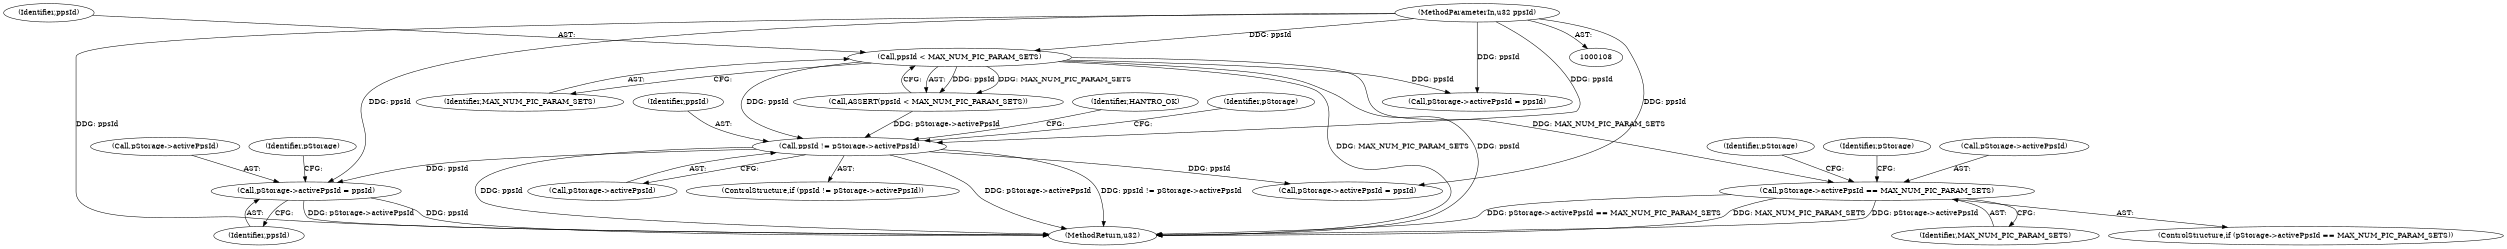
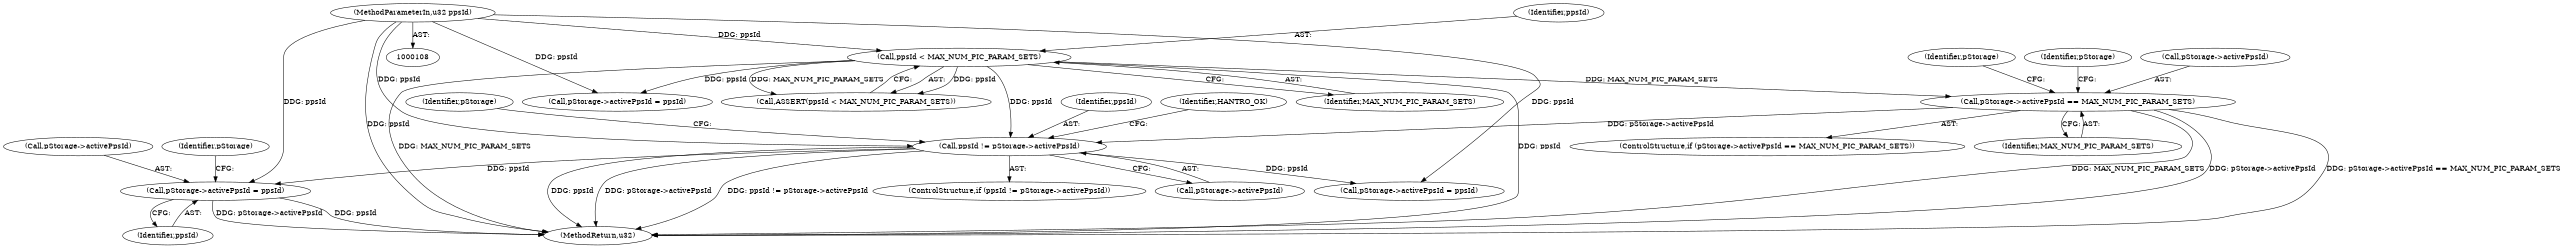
edge "(Call,ASSERT(ppsId < MAX_NUM_PIC_PARAM_SETS))" -> "(Call,ppsId != pStorage->activePpsId)": now "(Call,pStorage->activePpsId == MAX_NUM_PIC_PARAM_SETS)" -> "(Call,ppsId != pStorage->activePpsId)"
